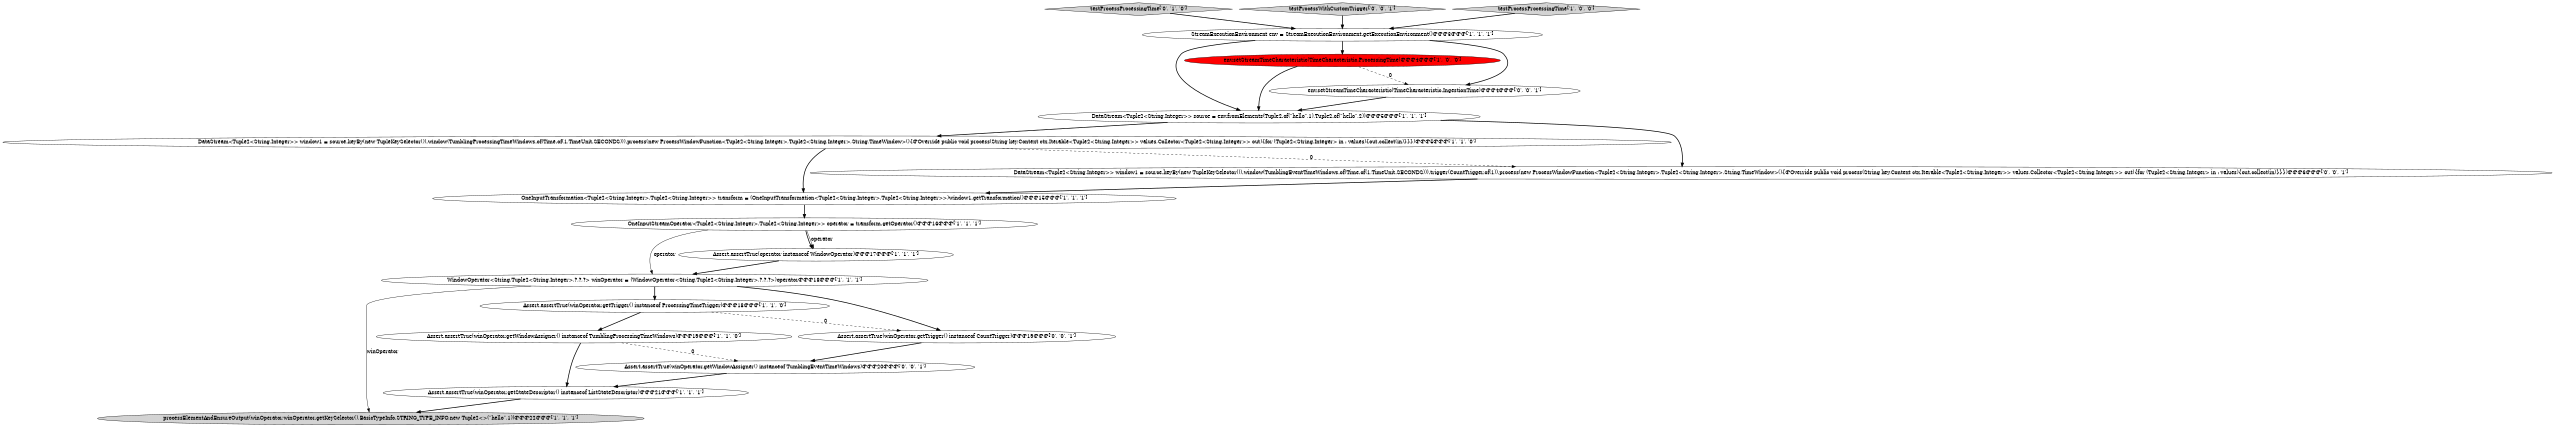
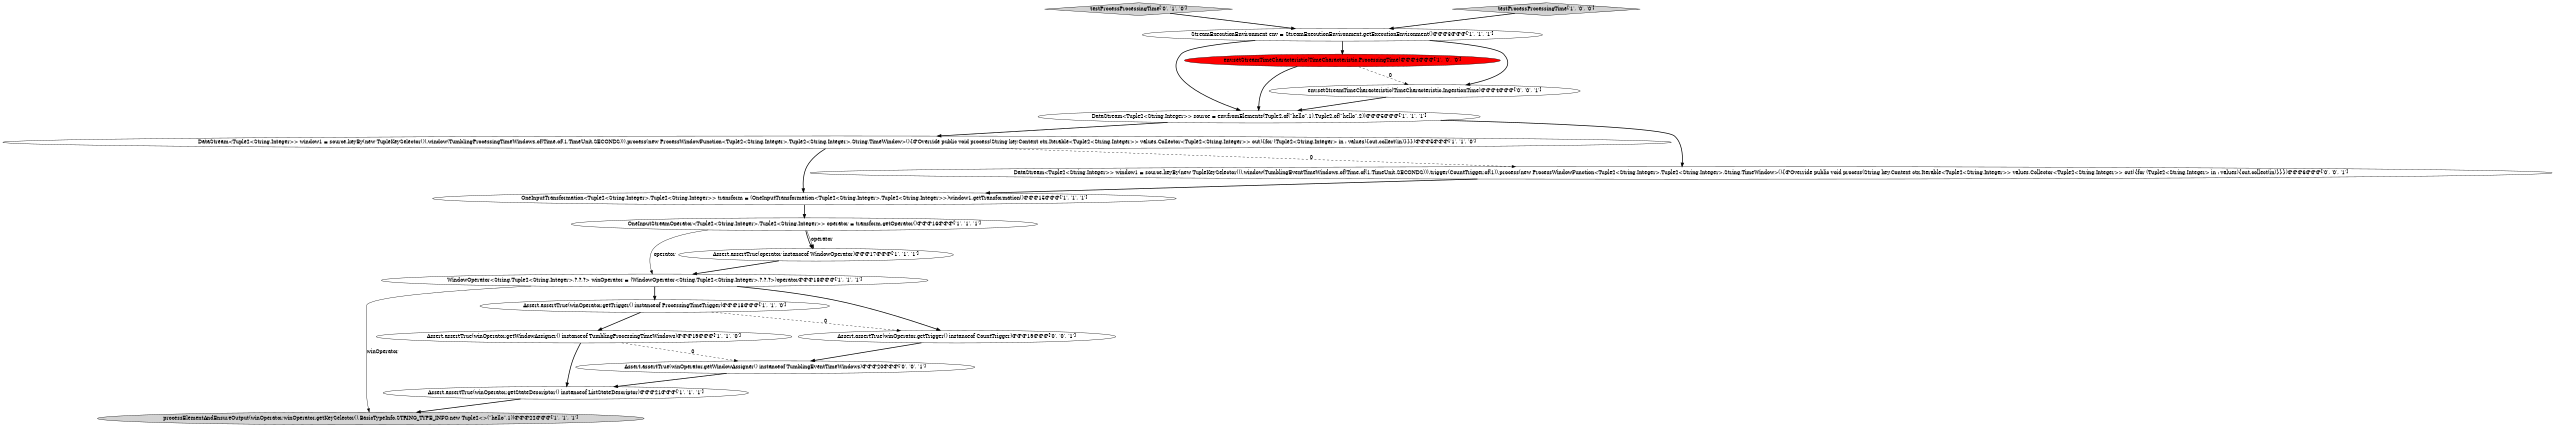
node "testProcessWithCustomTrigger['0', '0', '1']": removed
